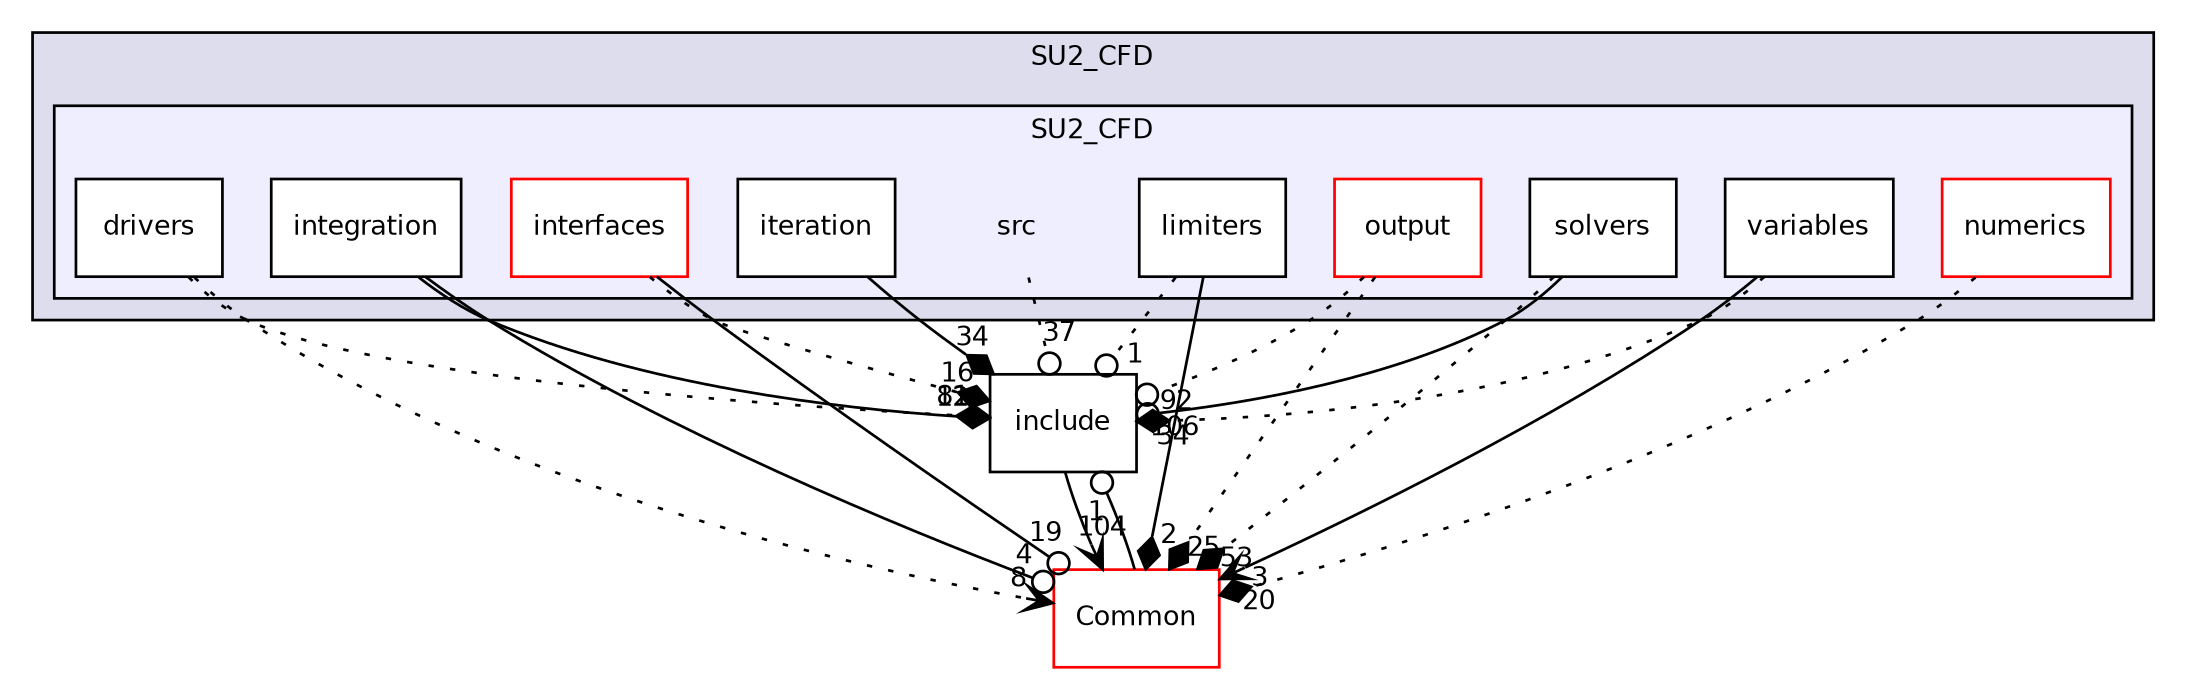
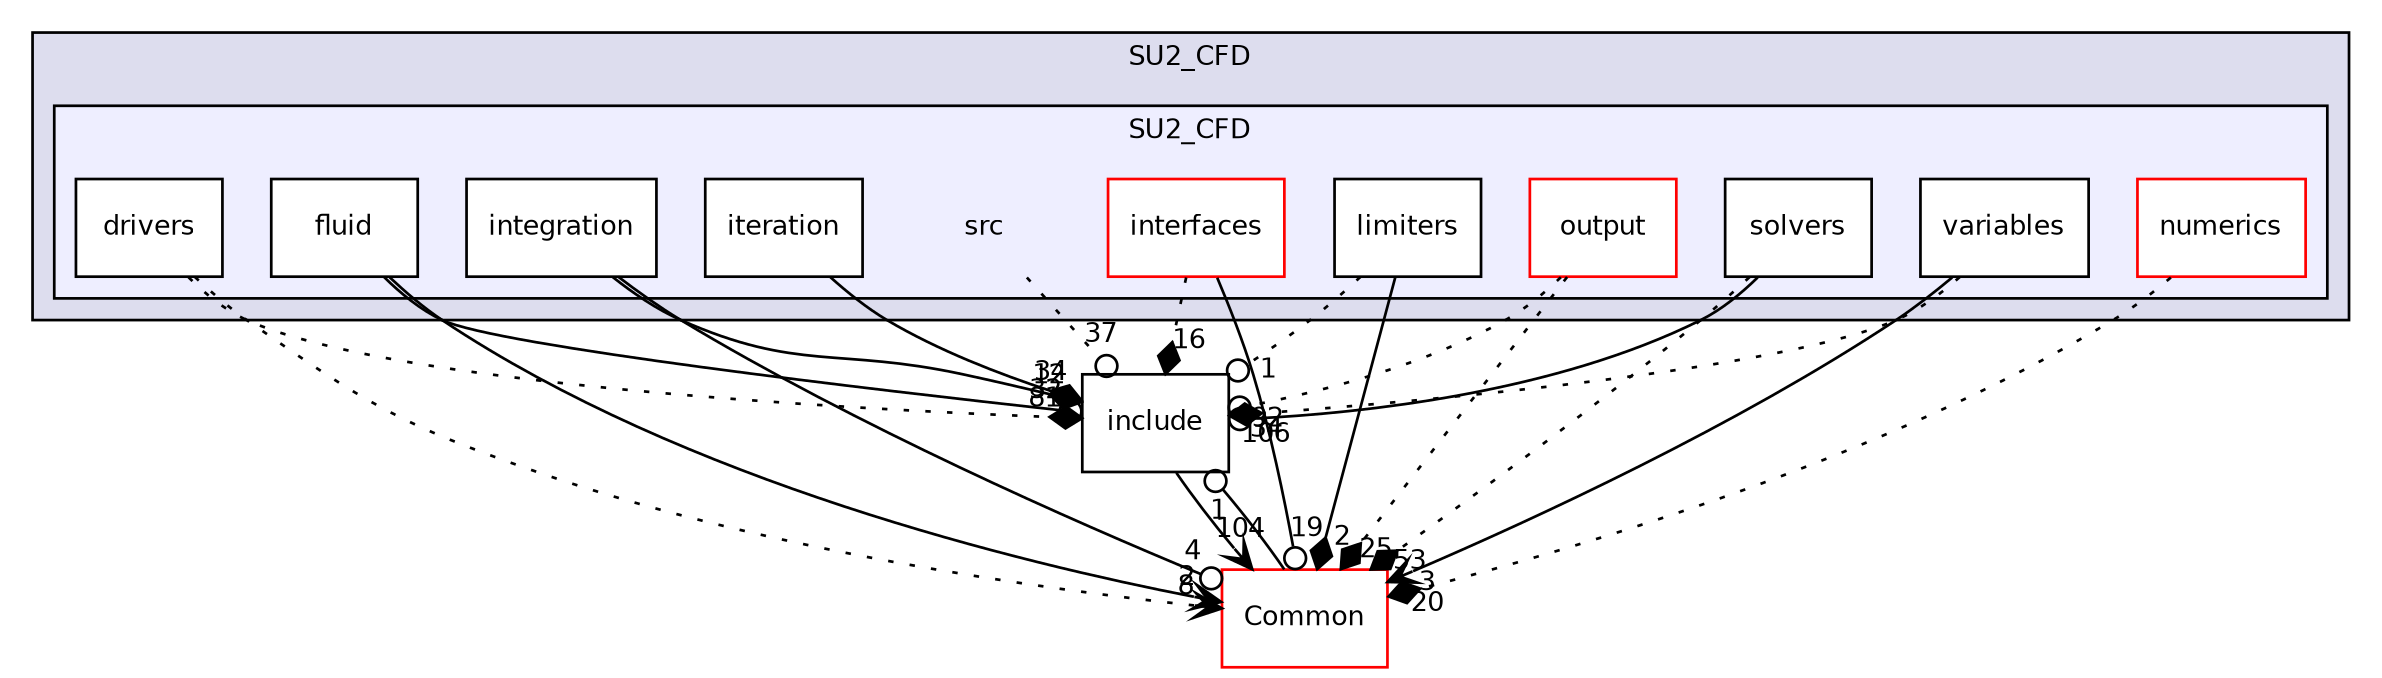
node "fluid": added
